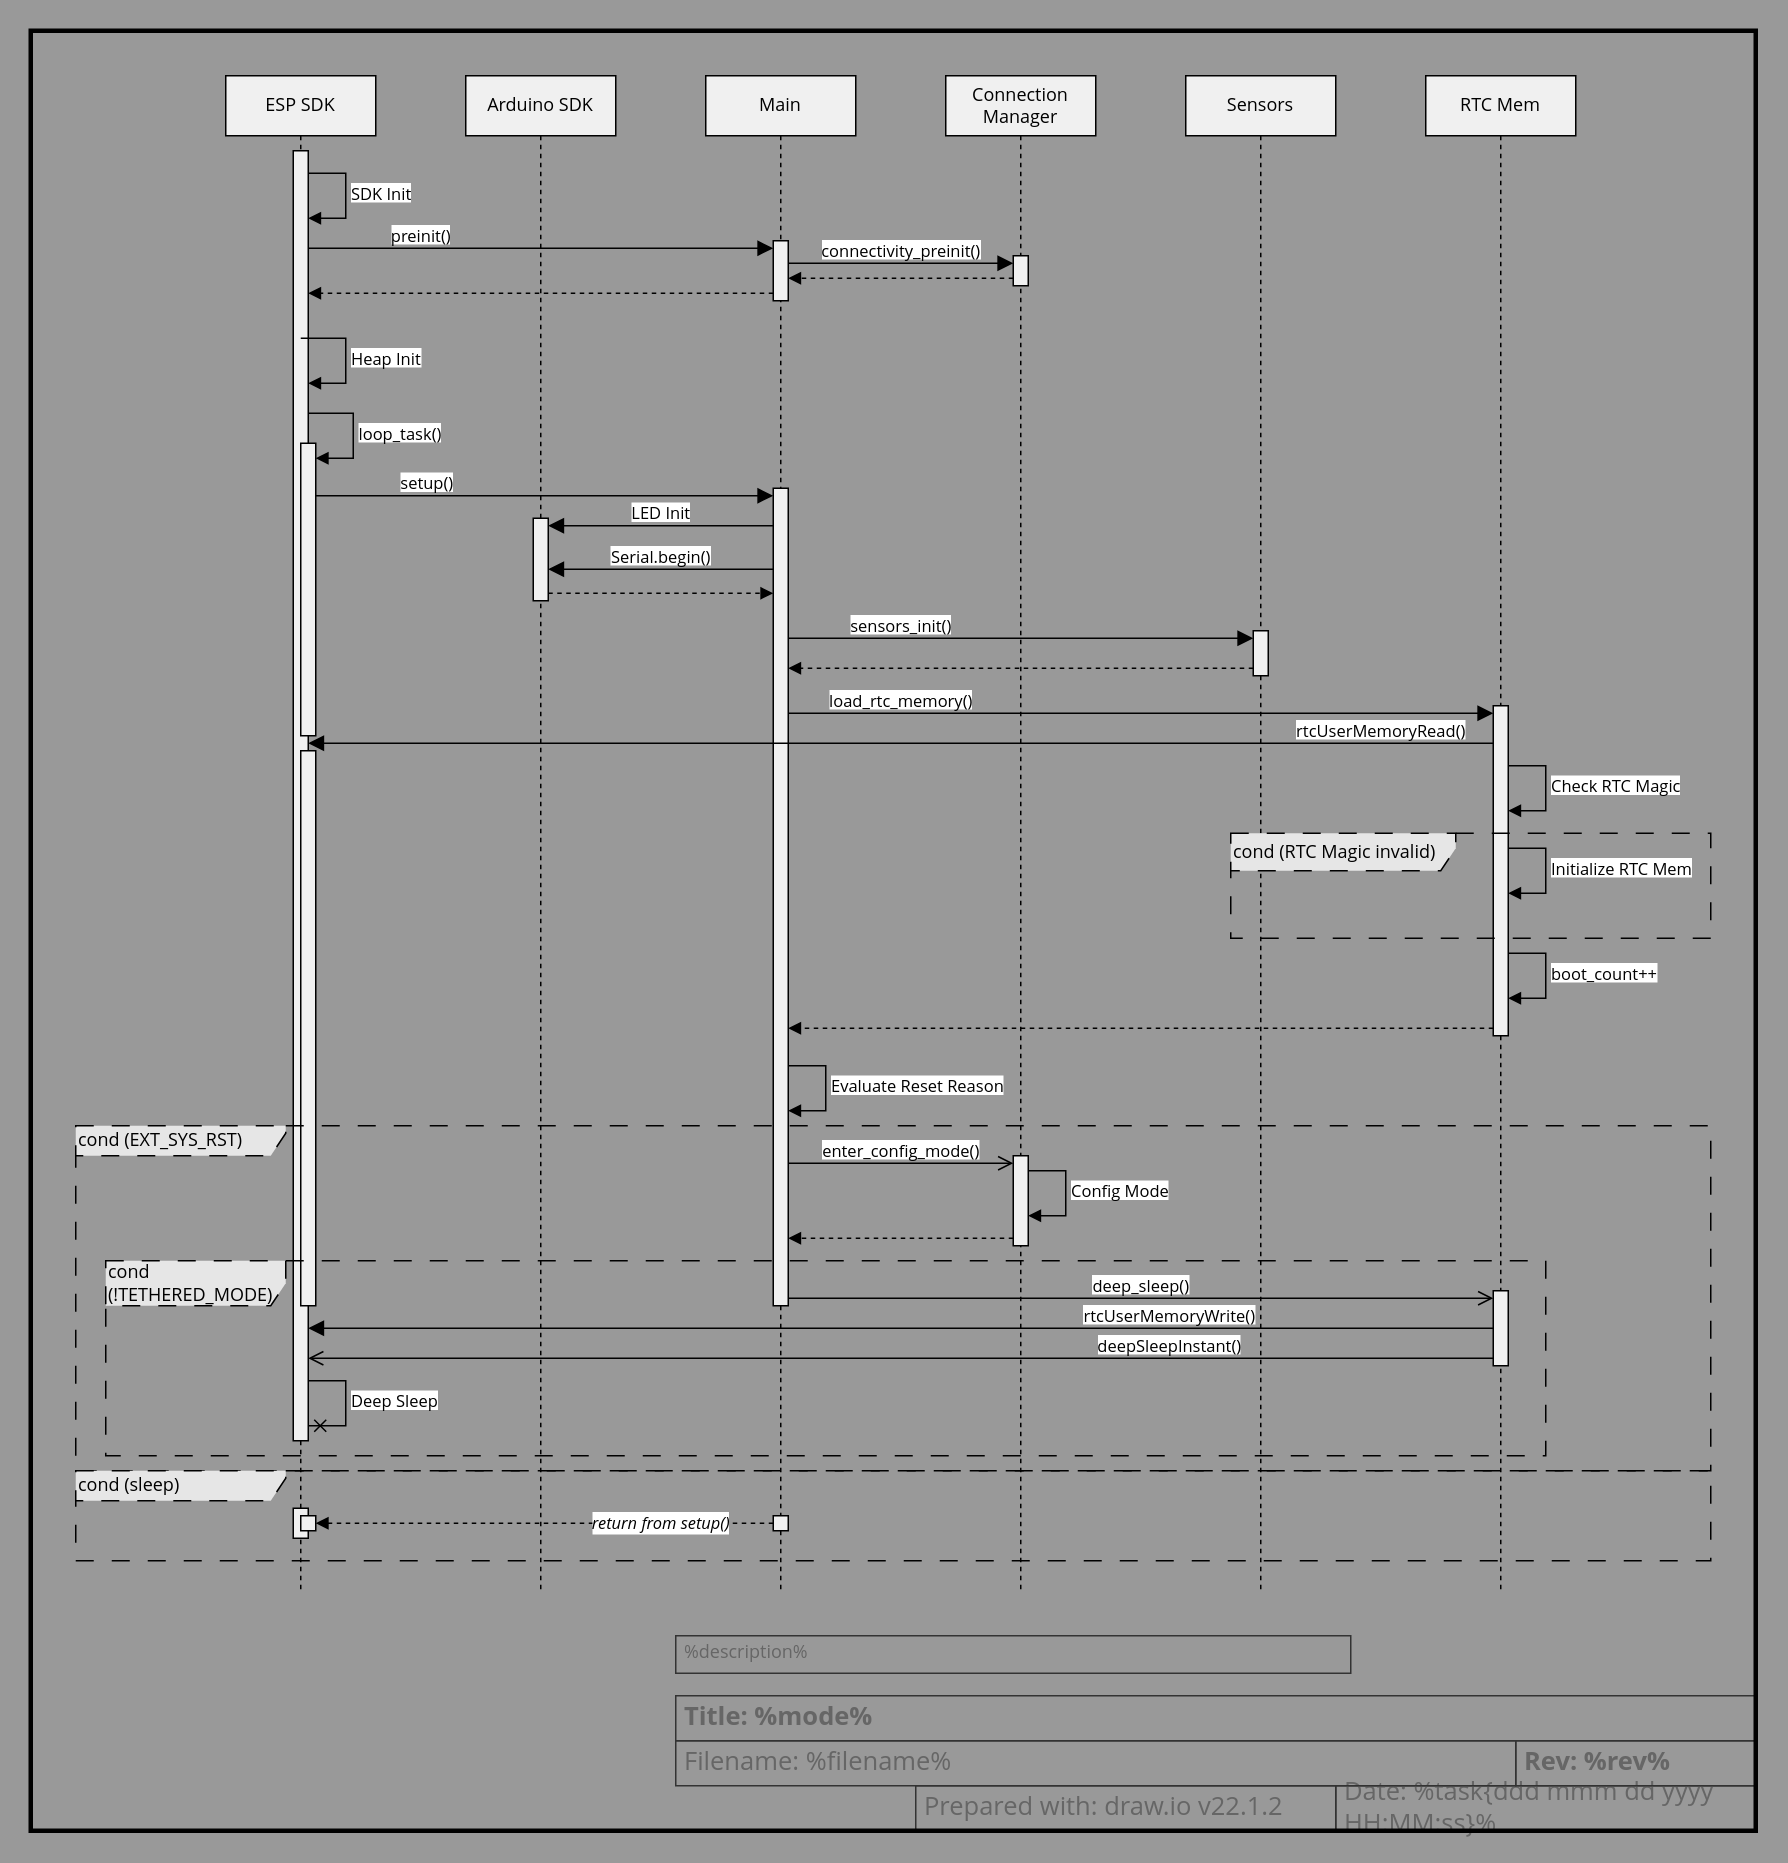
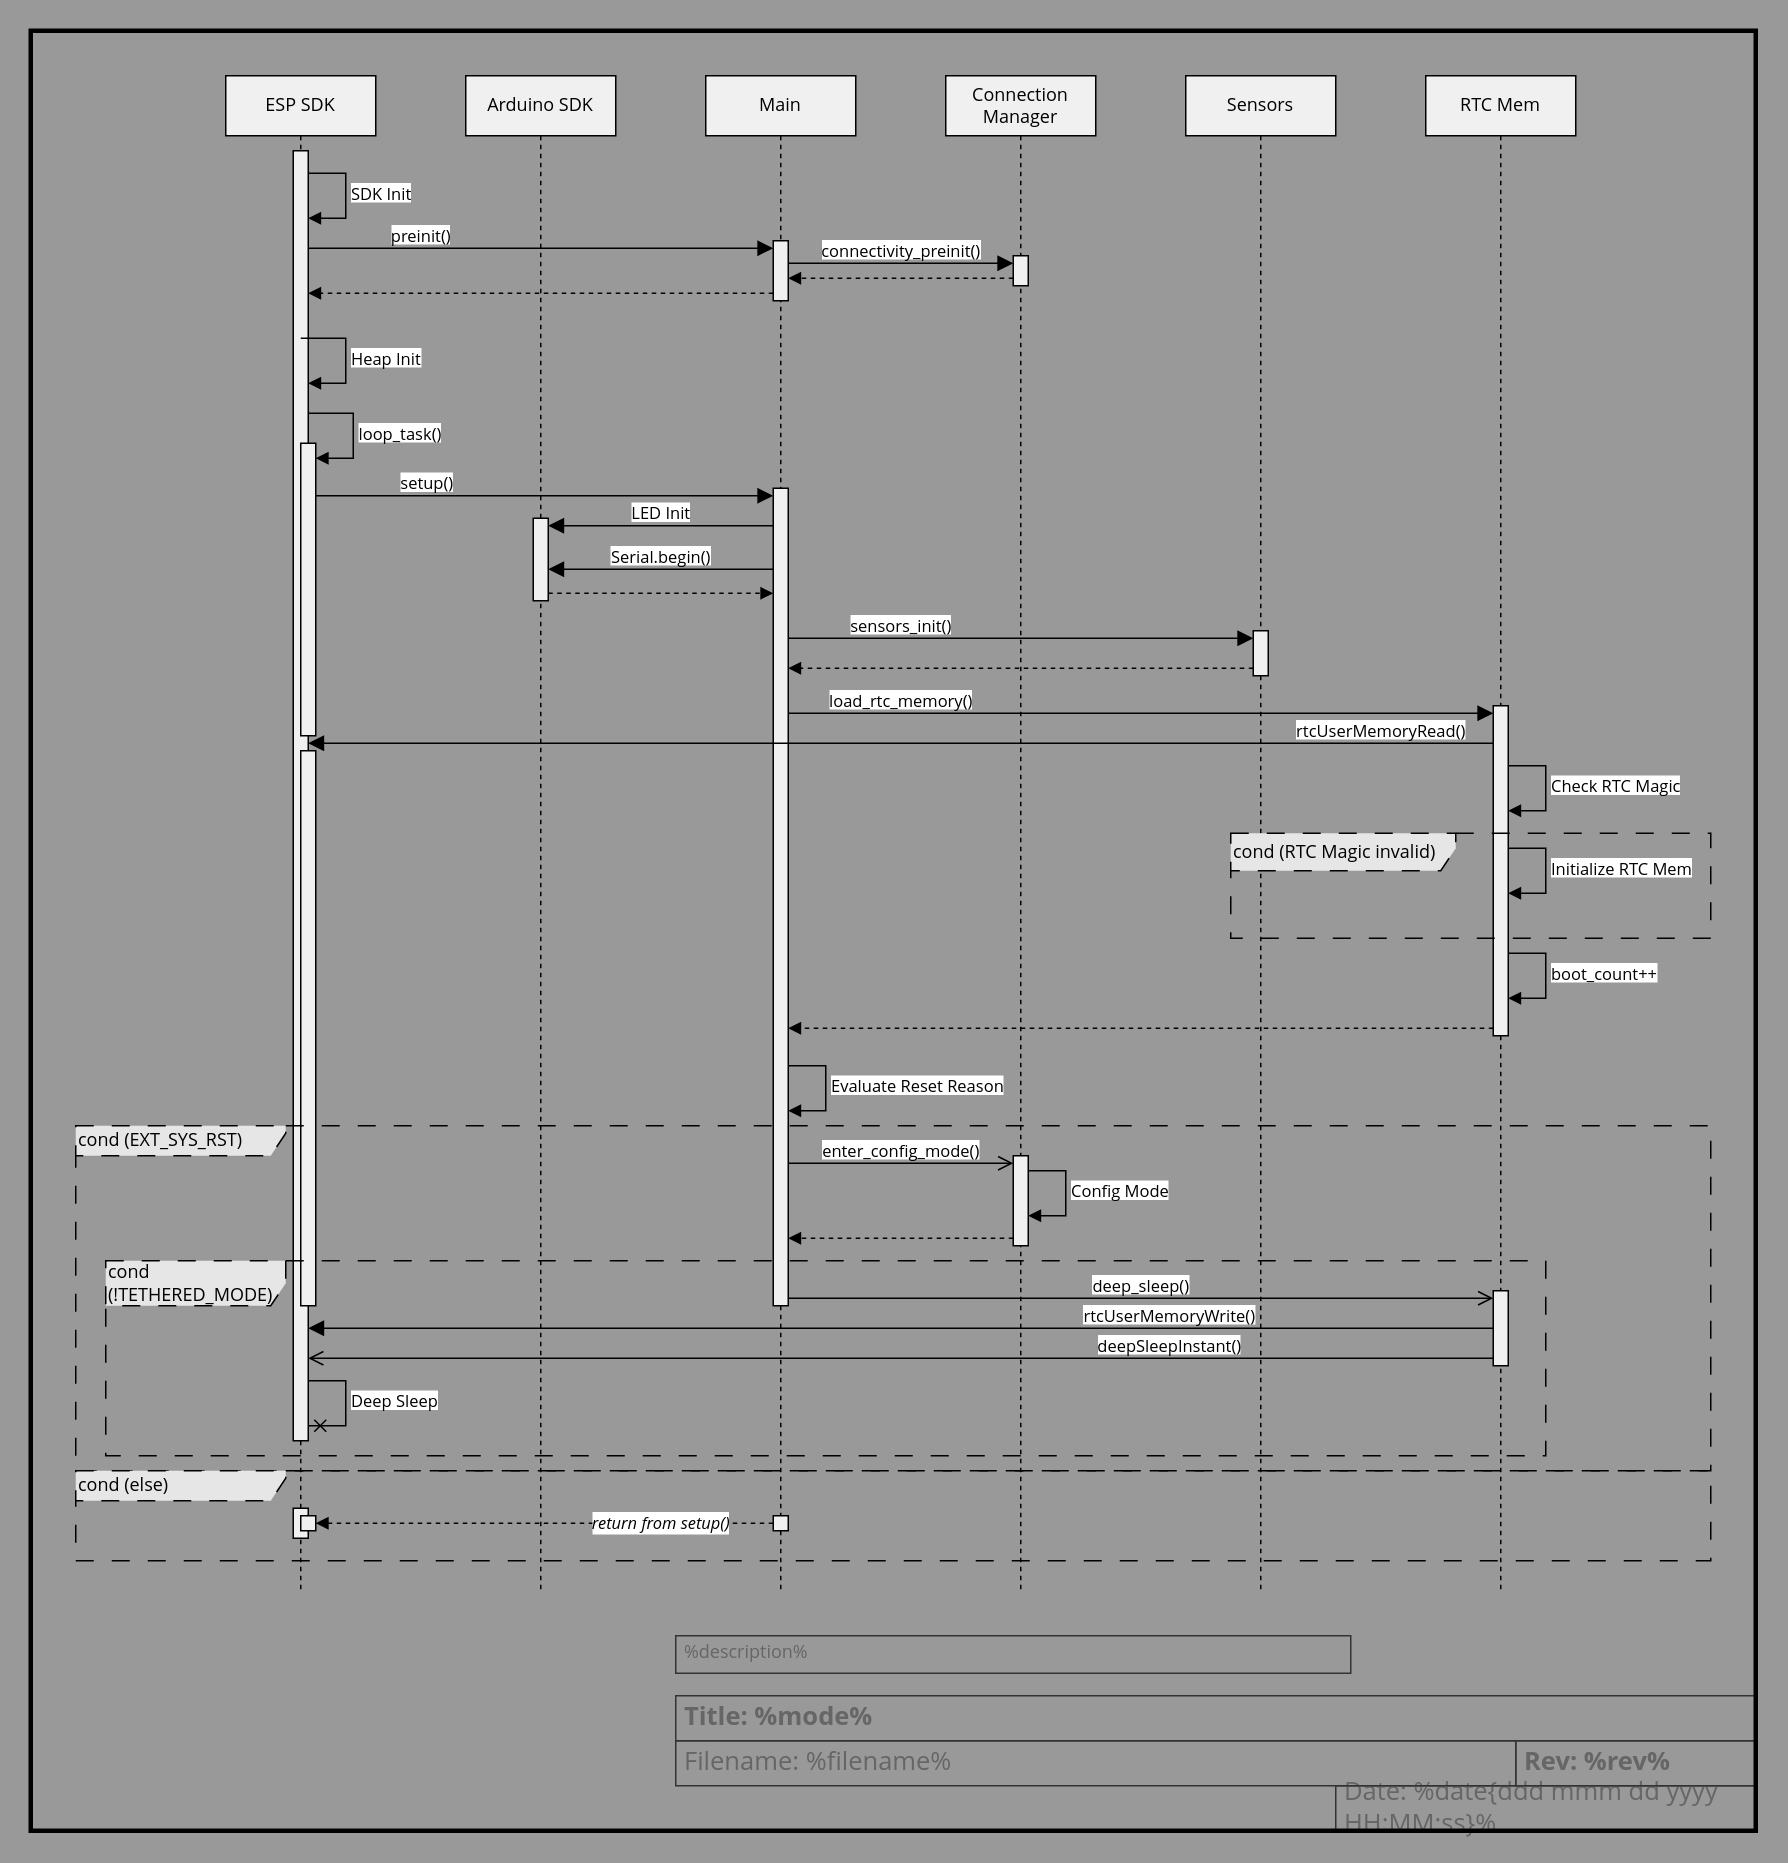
node "cond (sleep)": label "cond (sleep)" -> "cond (else)"
node "Date: %task{ddd mmm dd yyyy HH:MM:ss}%": label "Date: %task{ddd mmm dd yyyy HH:MM:ss}%" -> "Date: %date{ddd mmm dd yyyy HH:MM:ss}%"
node "Prepared with: draw.io v22.1.2": removed
